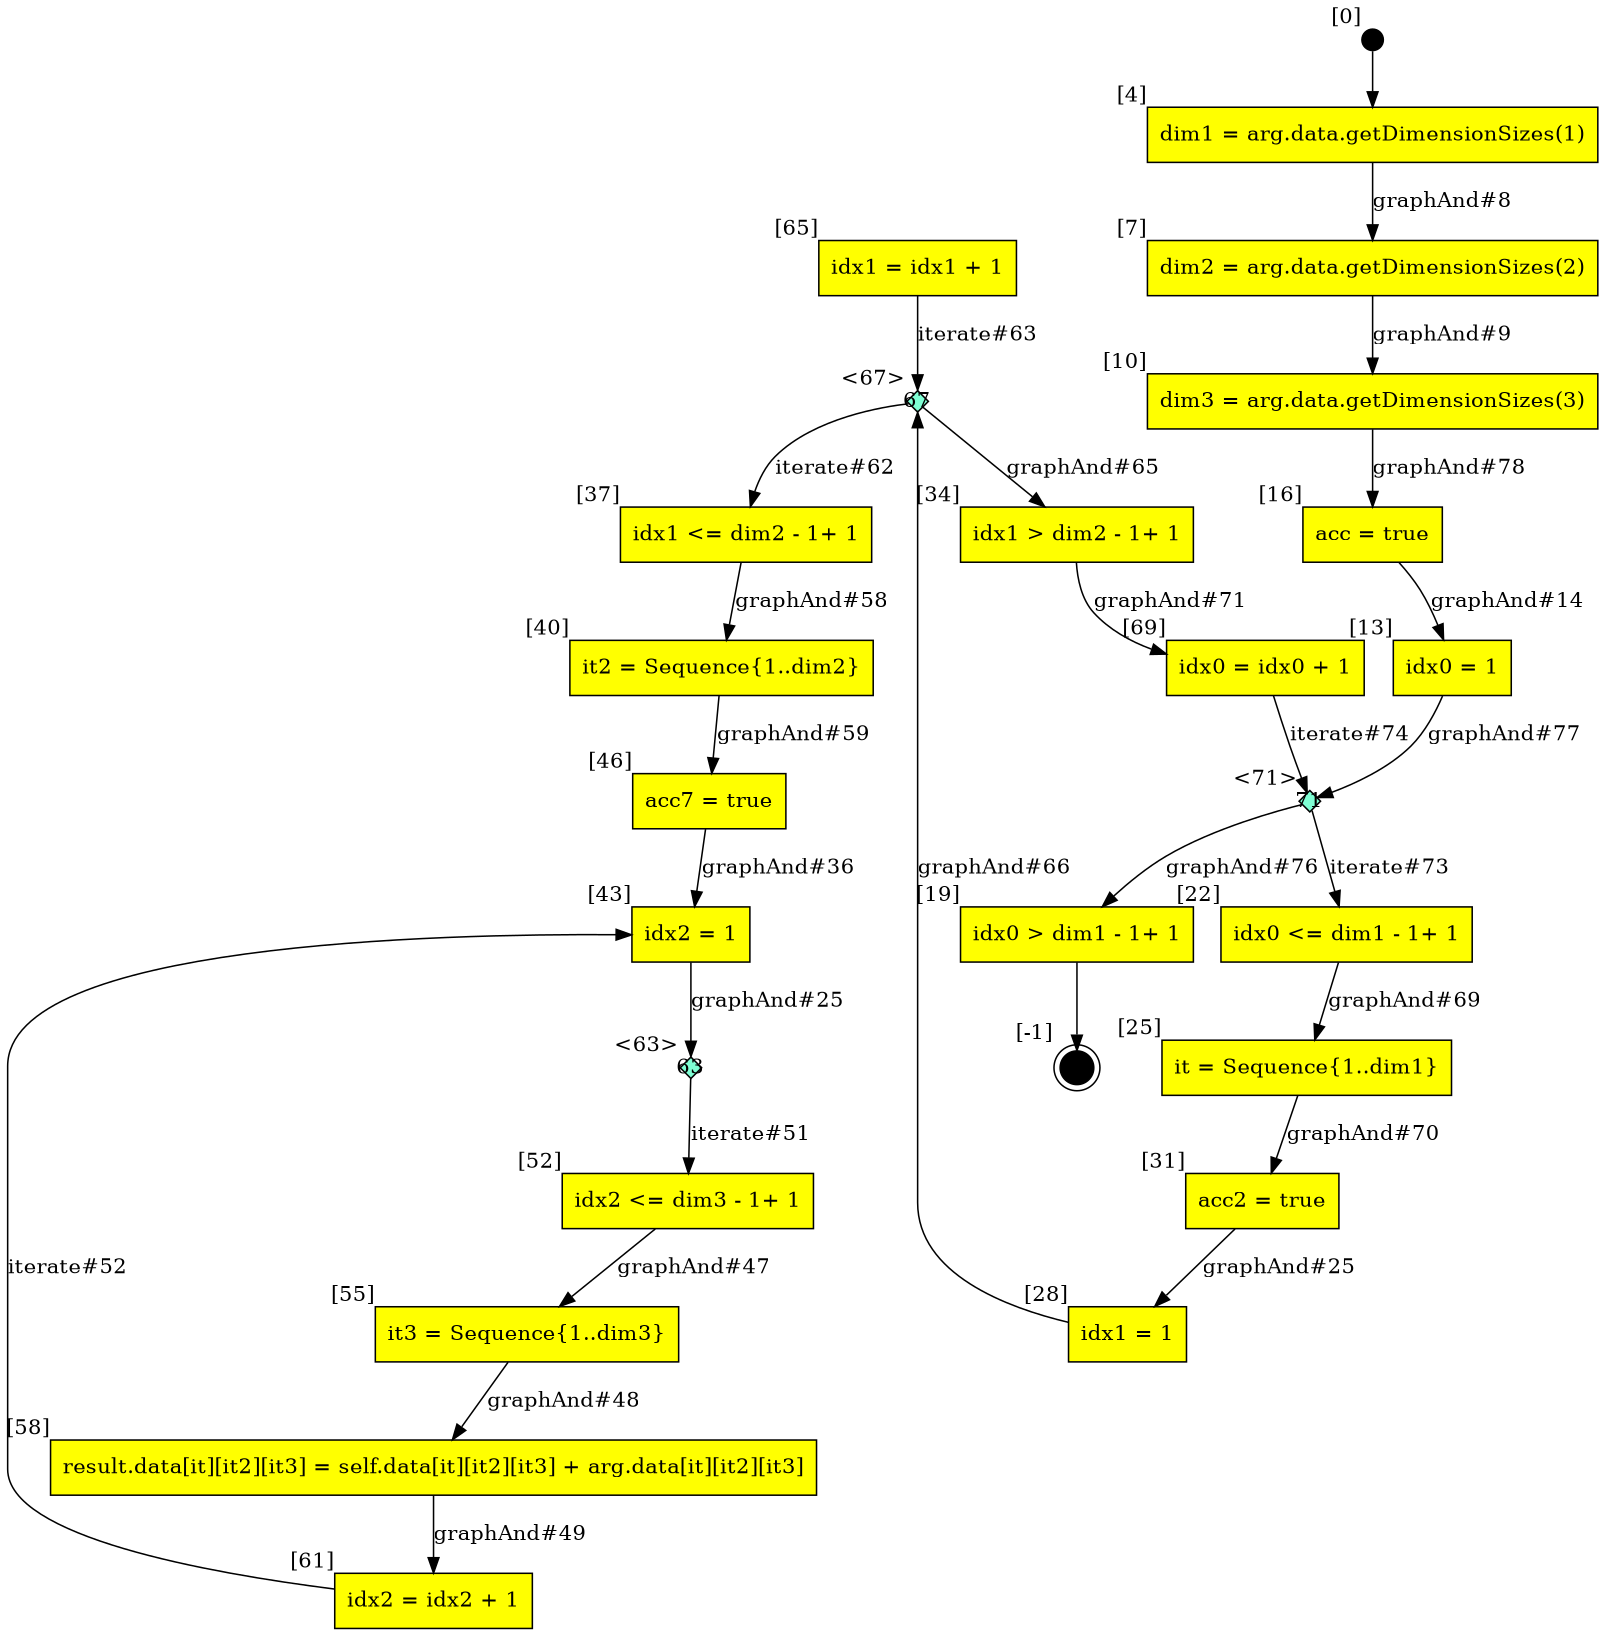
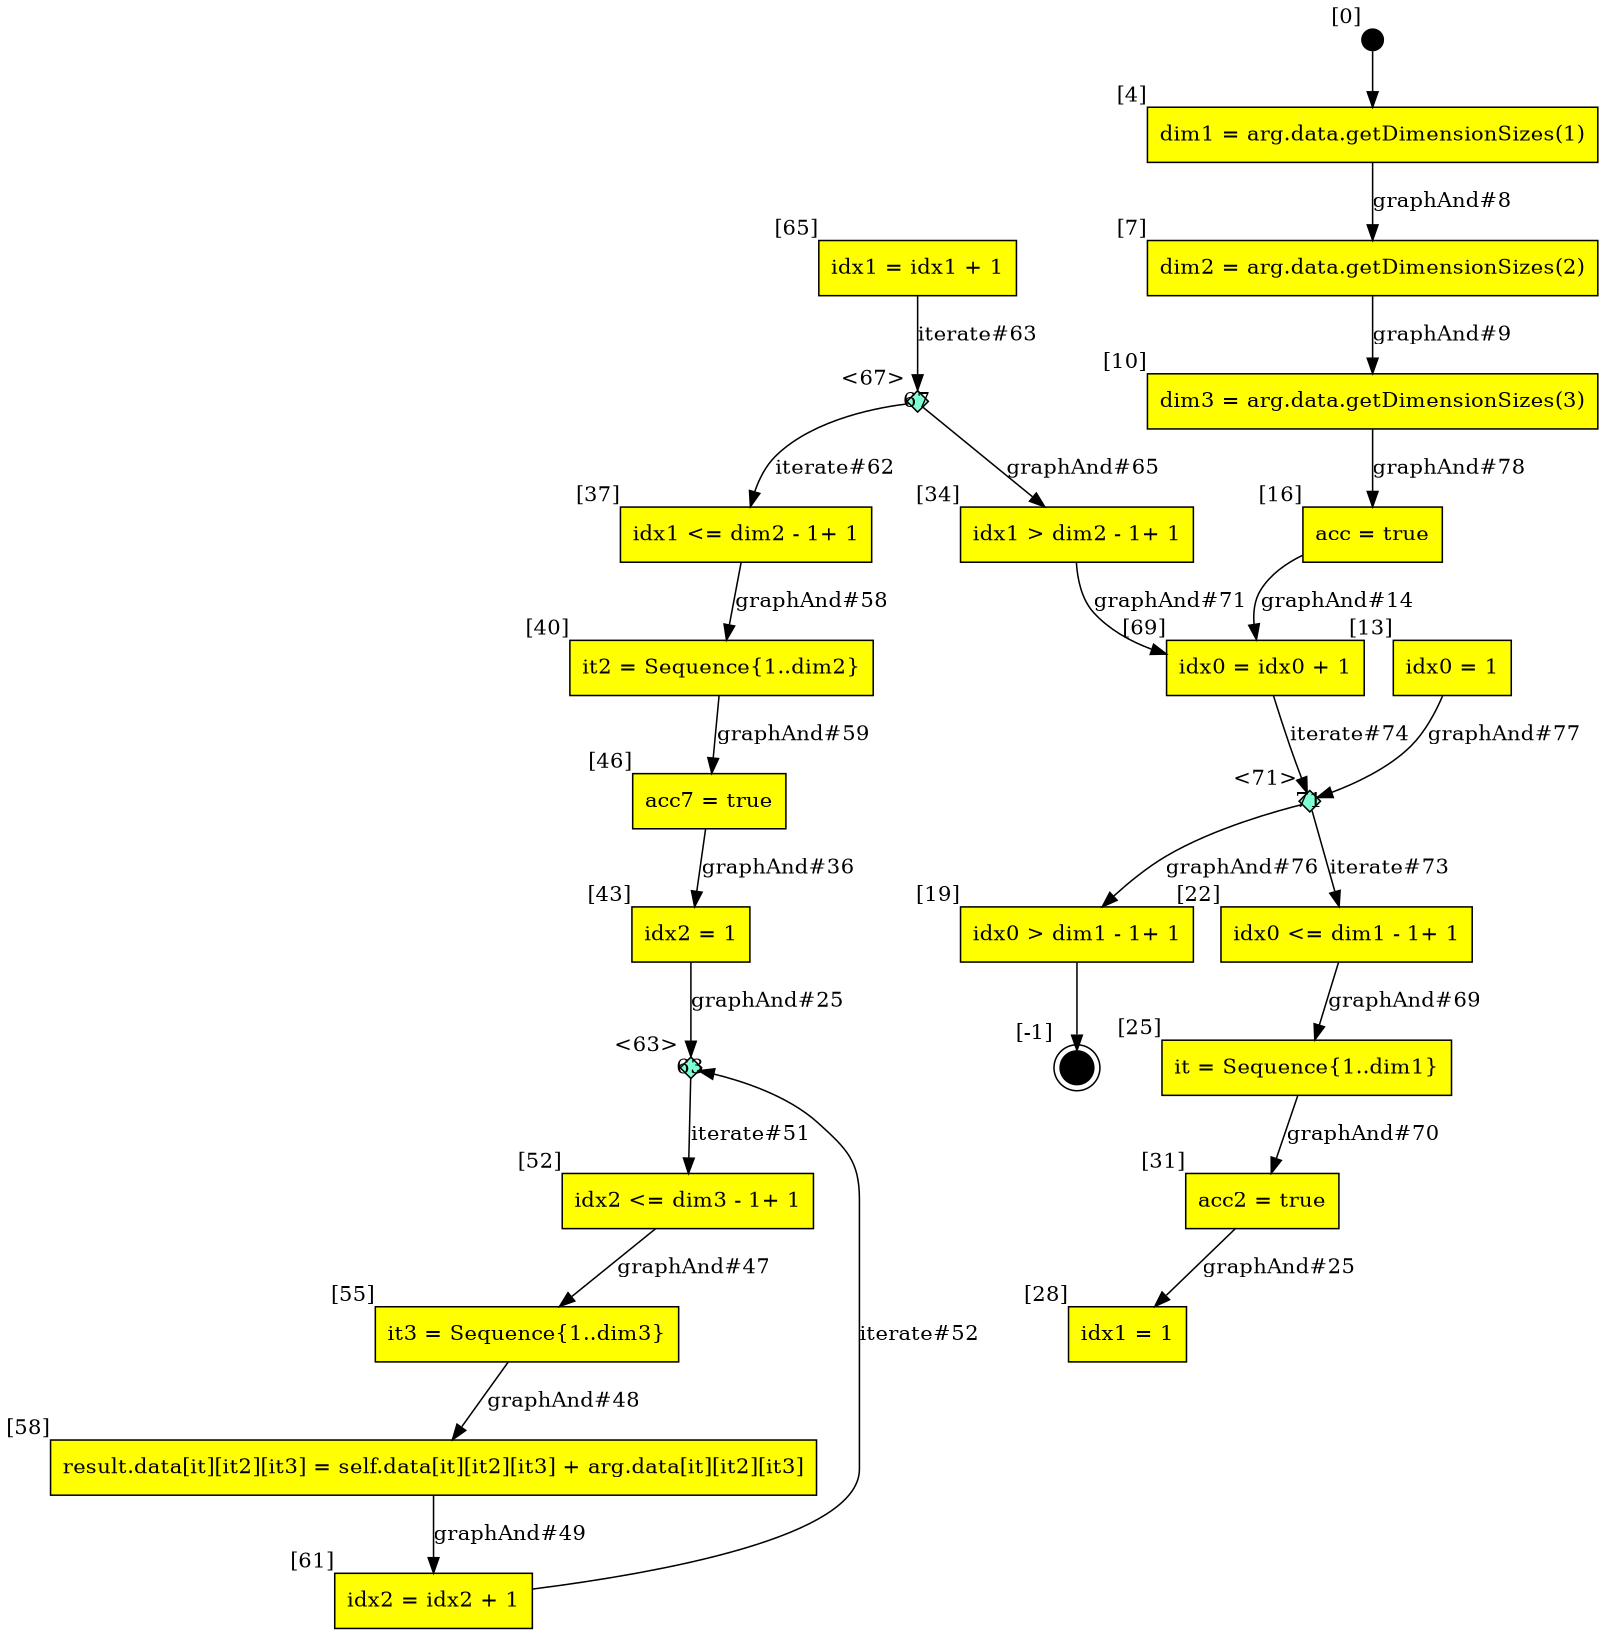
edge "acc = true [16]" -> "idx0 = 1 [13]": now "acc = true [16]" -> "idx0 = idx0 + 1 [69]"
edge "idx1 = 1 [28]" -> "67 <67>": removed, label "graphAnd#66"
edge "idx2 = idx2 + 1 [61]" -> "idx2 = 1 [43]": now "idx2 = idx2 + 1 [61]" -> "63 <63>"
